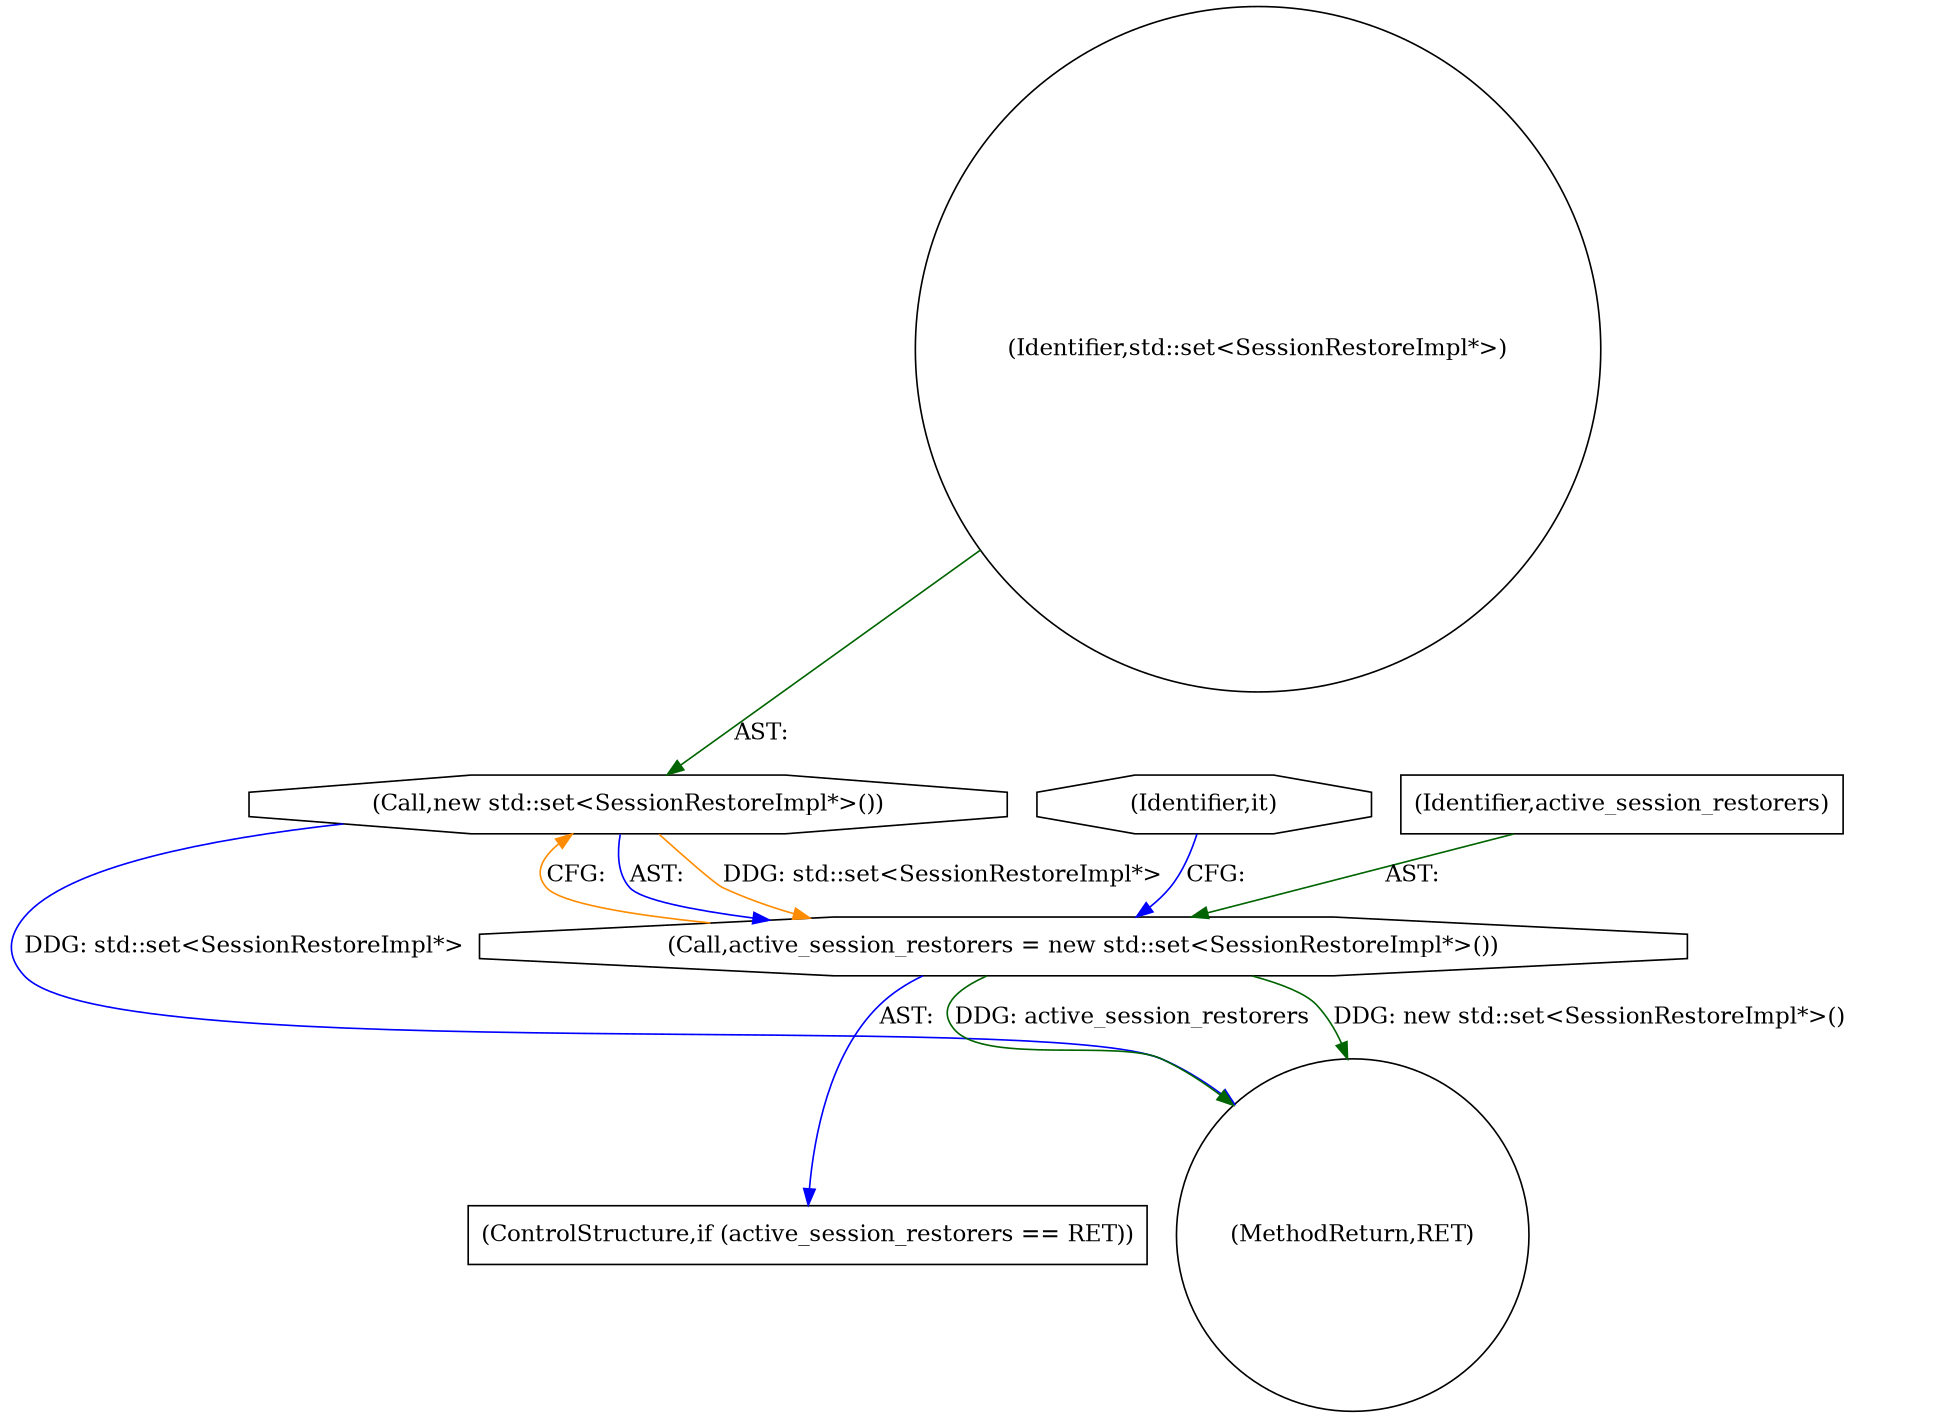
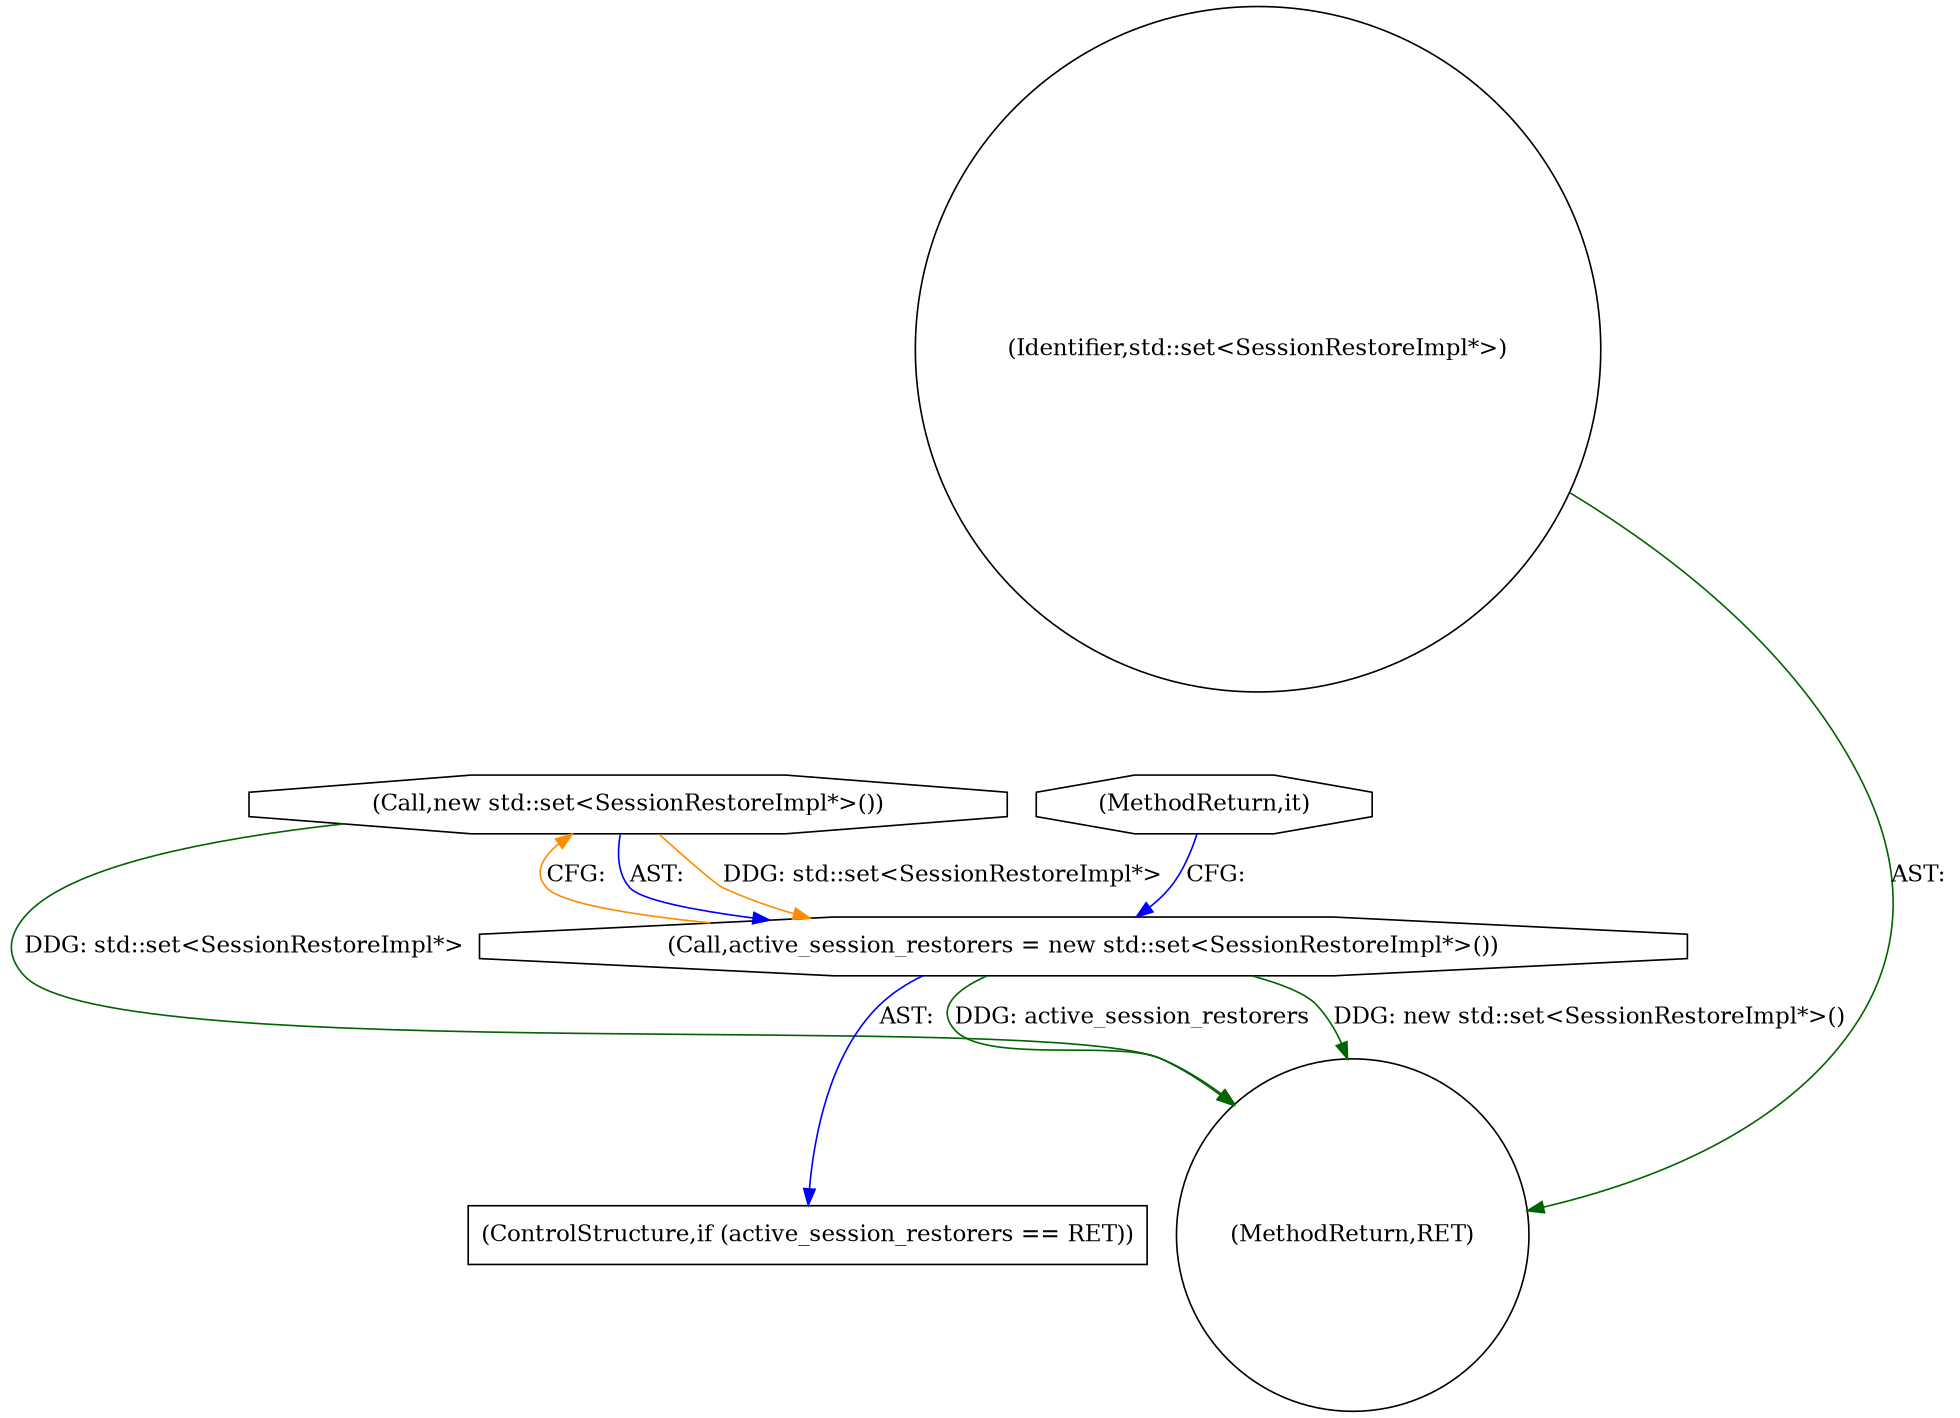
edge "(Identifier,std::set<SessionRestoreImpl*>)" -> "(Call,new std::set<SessionRestoreImpl*>())": now "(Identifier,std::set<SessionRestoreImpl*>)" -> "(MethodReturn,RET)"
node "(Identifier,it)": label "(Identifier,it)" -> "(MethodReturn,it)"
node "(Identifier,active_session_restorers)": removed
edge "(Call,new std::set<SessionRestoreImpl*>())" -> "(MethodReturn,RET)": color blue -> darkgreen
